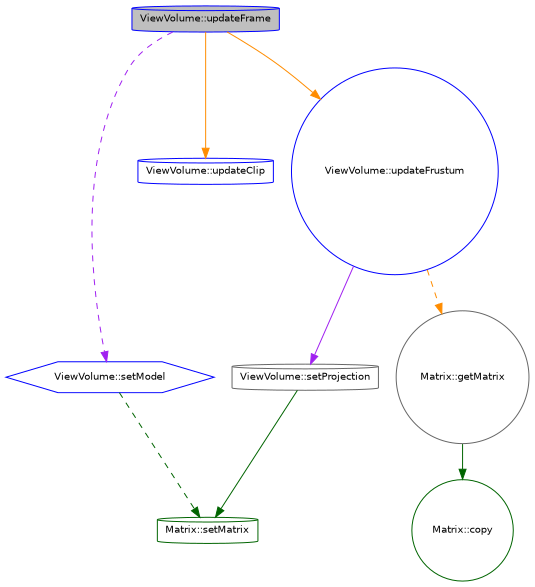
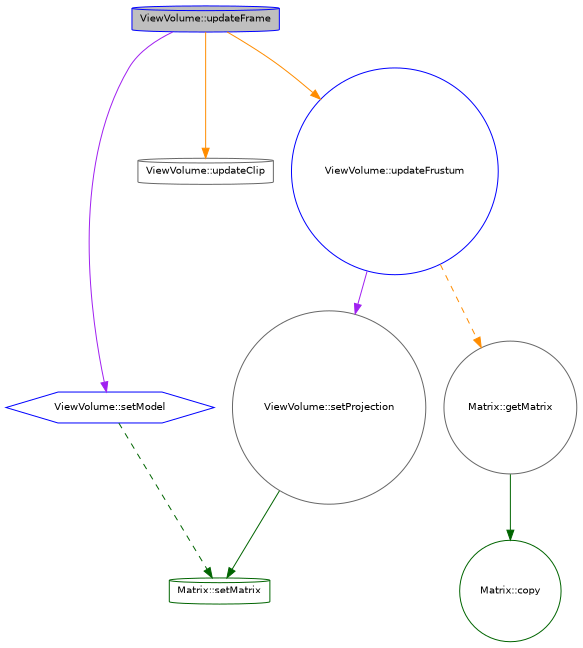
node "ViewVolume::updateClip": color blue -> gray40
edge "ViewVolume::updateFrame" -> "ViewVolume::setModel": style dashed -> solid
node "ViewVolume::setProjection": shape cylinder -> circle
